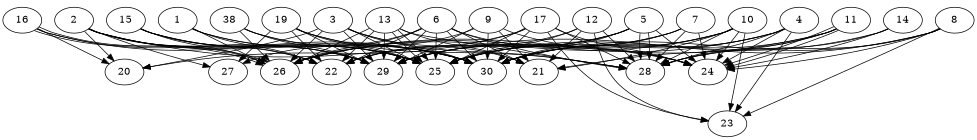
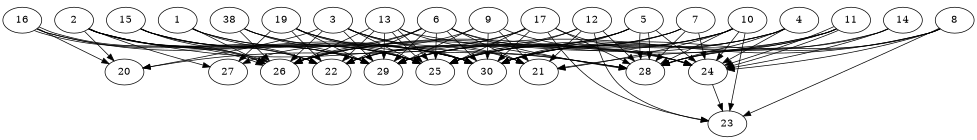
edge "4" -> "23": now "24" -> "23"
